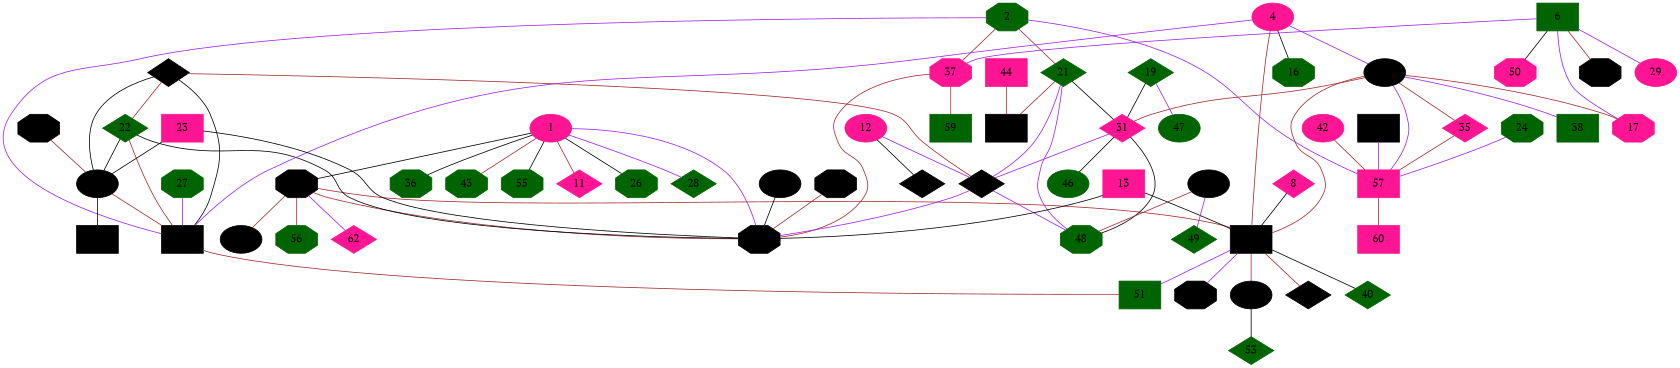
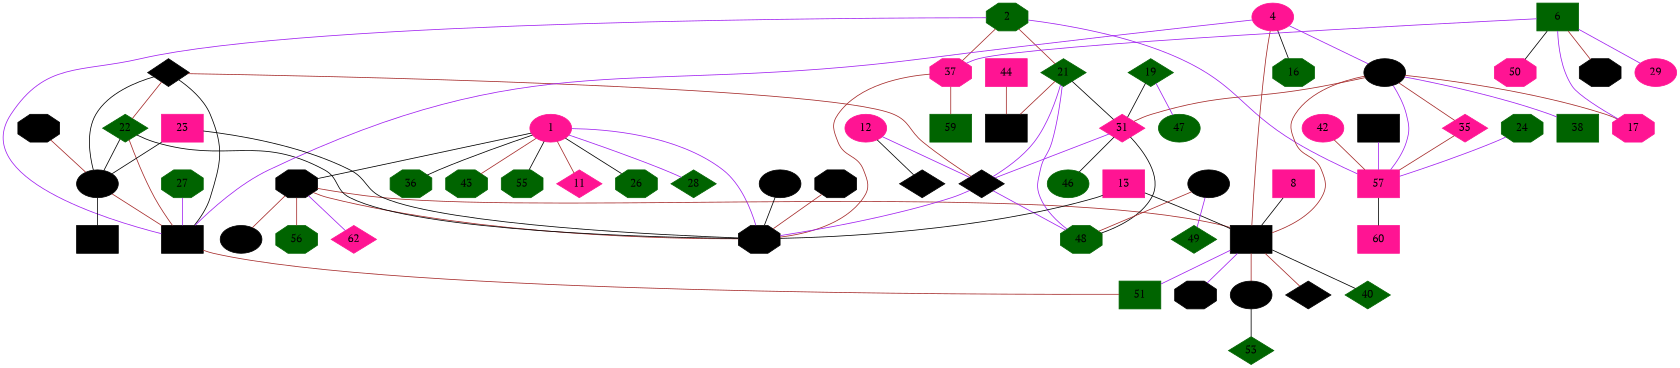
node "8": shape diamond -> box
edge "57" -- "60": color brown -> black
